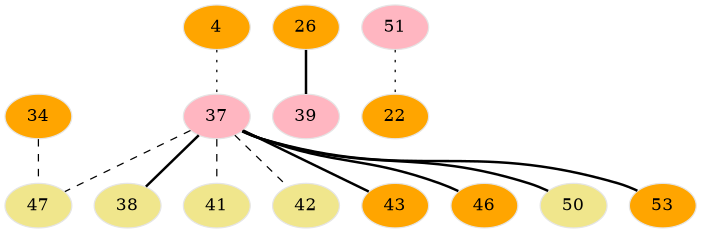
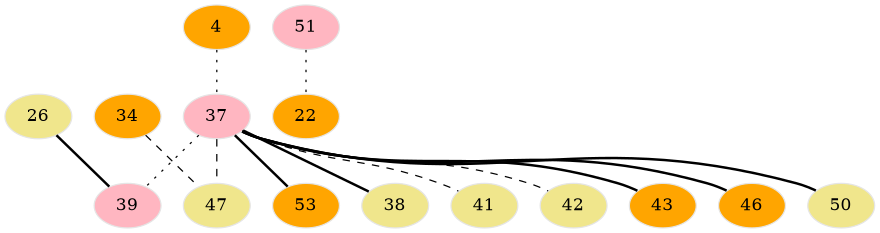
node "26": fillcolor orange -> khaki
edge "37" -- "39": added
